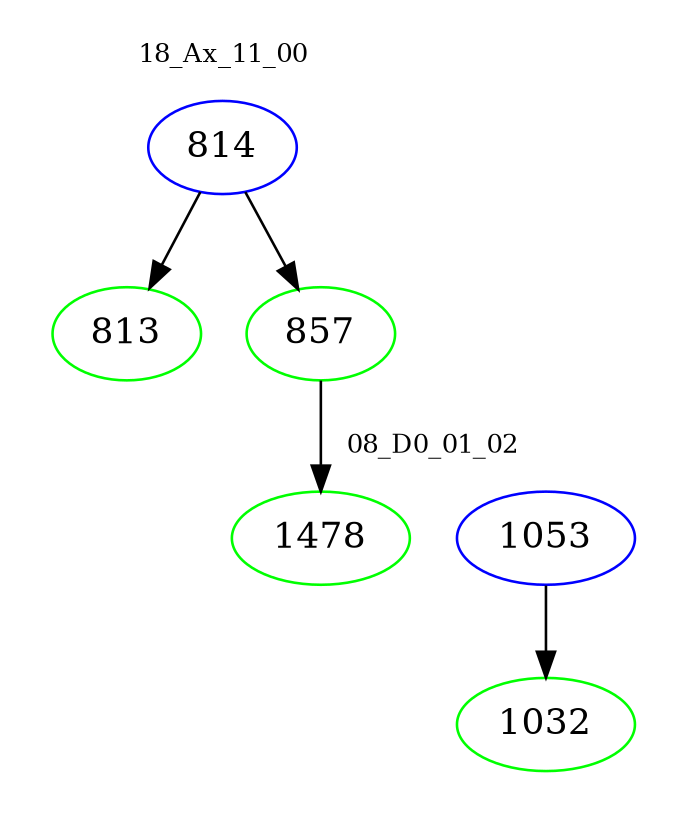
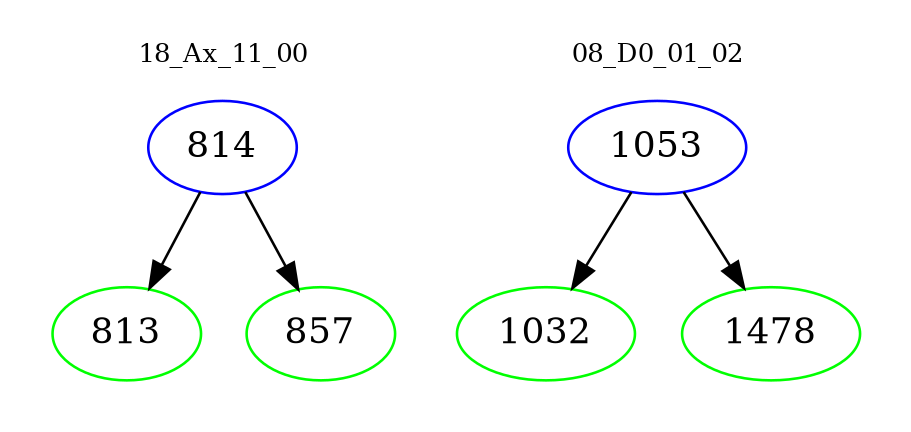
edge "857" -> "1478": now "1053" -> "1478"
